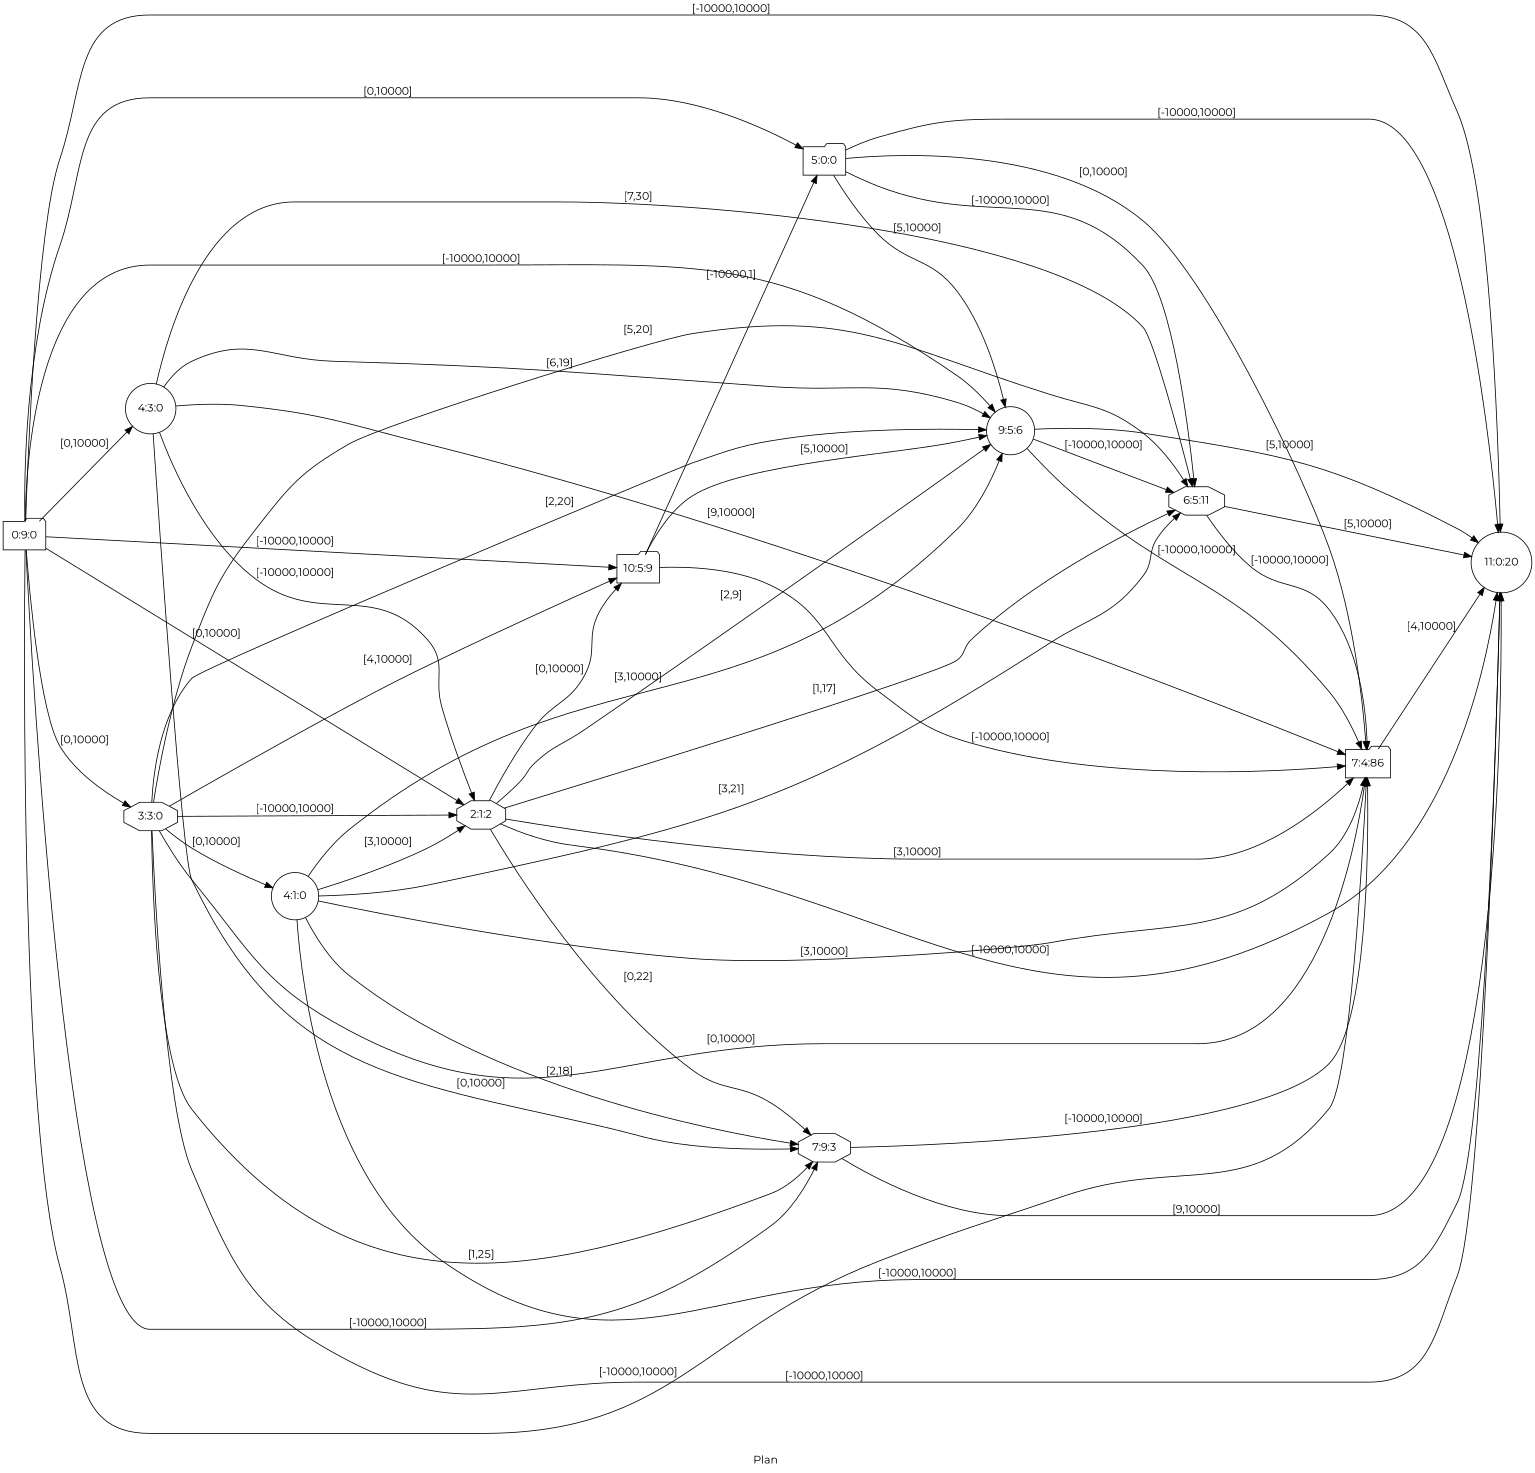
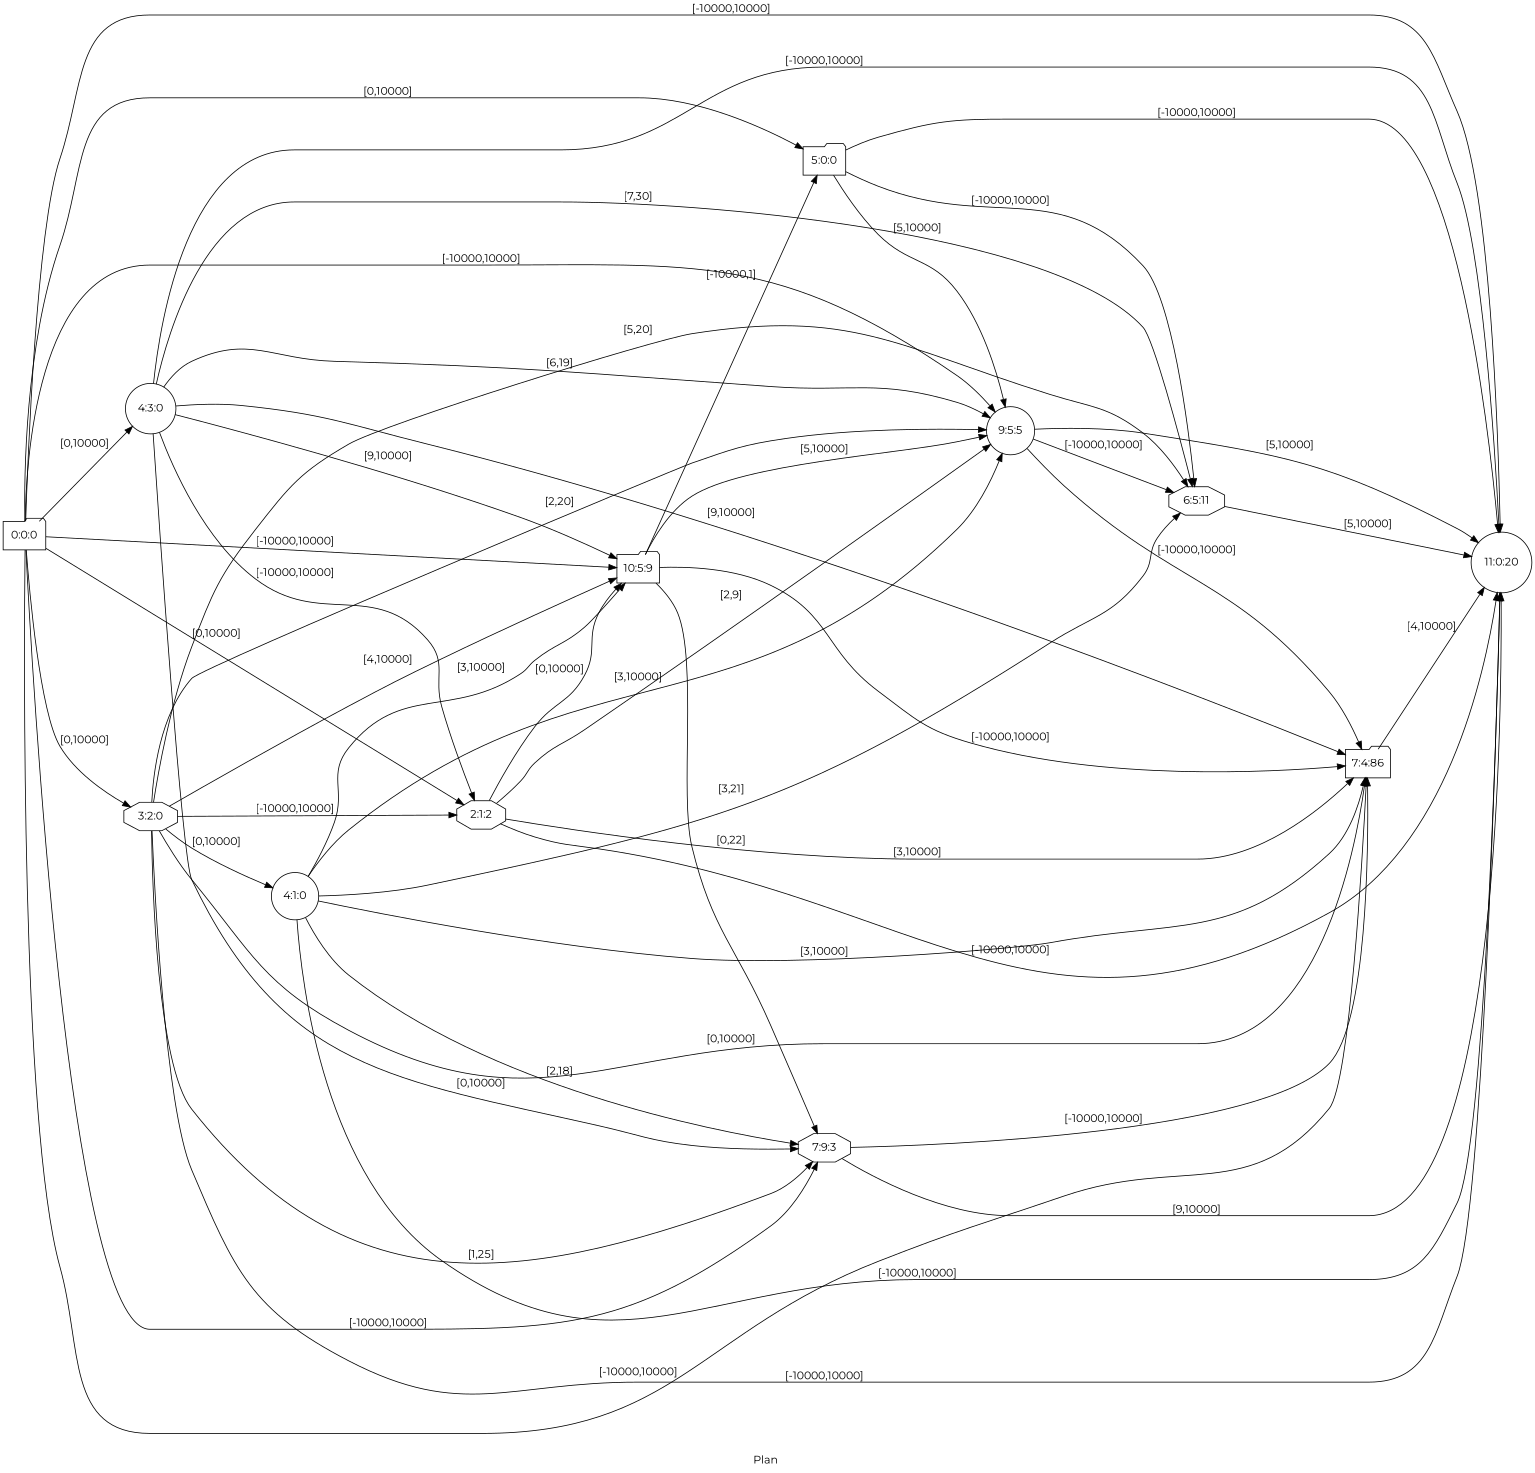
edge "4:3:0" -> "11:0:20": added, label "[-10000,10000]"
edge "5:0:0" -> "7:4:86": removed, label "[0,10000]"
node "9:5:6": label "9:5:6" -> "9:5:5"
edge "4:3:0" -> "10:5:9": added, label "[9,10000]"
node "0:9:0": label "0:9:0" -> "0:0:0"
edge "6:5:11" -> "7:4:86": removed, label "[-10000,10000]"
edge "2:1:2" -> "6:5:11": removed, label "[1,17]"
node "3:3:0": label "3:3:0" -> "3:2:0"
edge "4:1:0" -> "2:1:2": now "4:1:0" -> "10:5:9"
edge "2:1:2" -> "7:9:3": now "10:5:9" -> "7:9:3"
